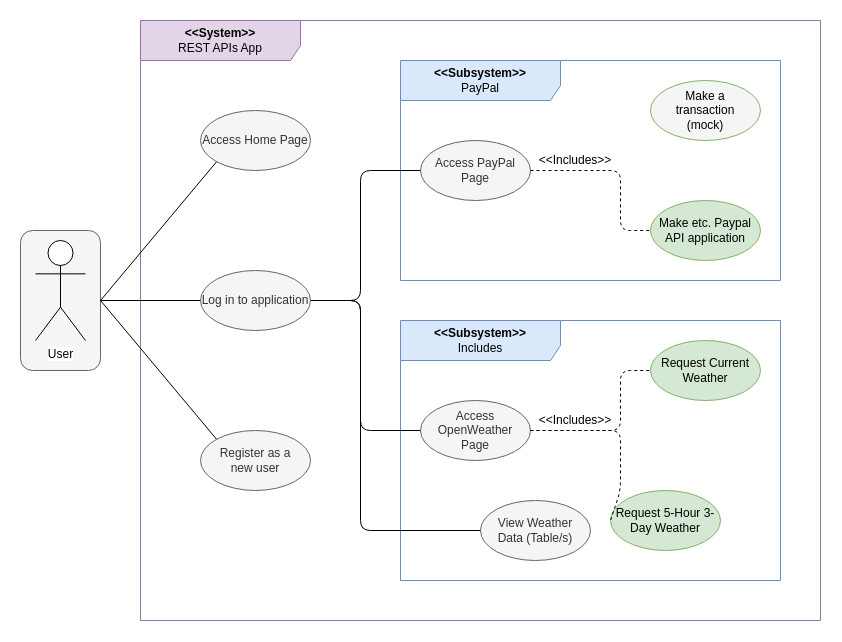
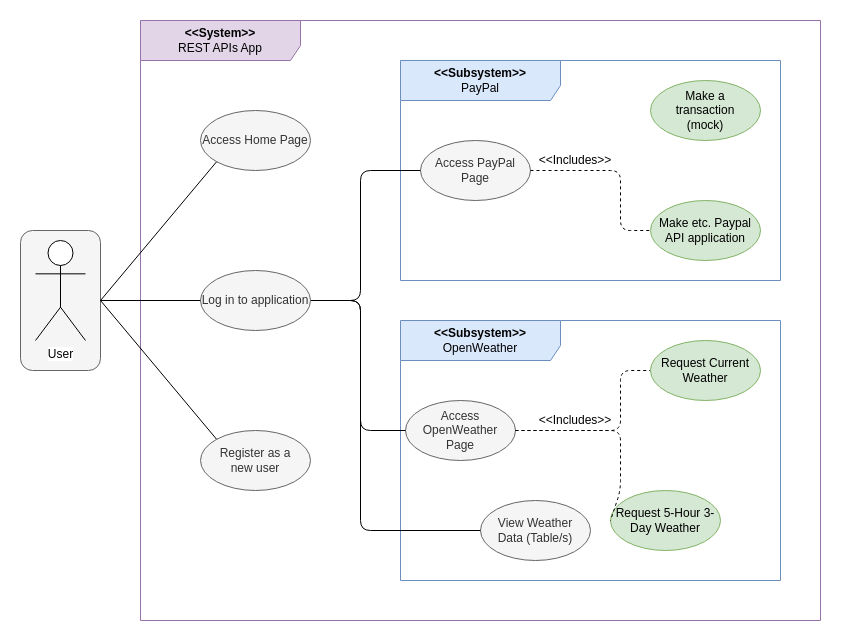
node "Make a transaction (mock)": fillcolor #f5f5f5 -> #d5e8d4
node "<<Subsystem>> Includes": label "<<Subsystem>> Includes" -> "<<Subsystem>> OpenWeather"
node "Access OpenWeather Page": moved (476, 431) -> (461, 431)
